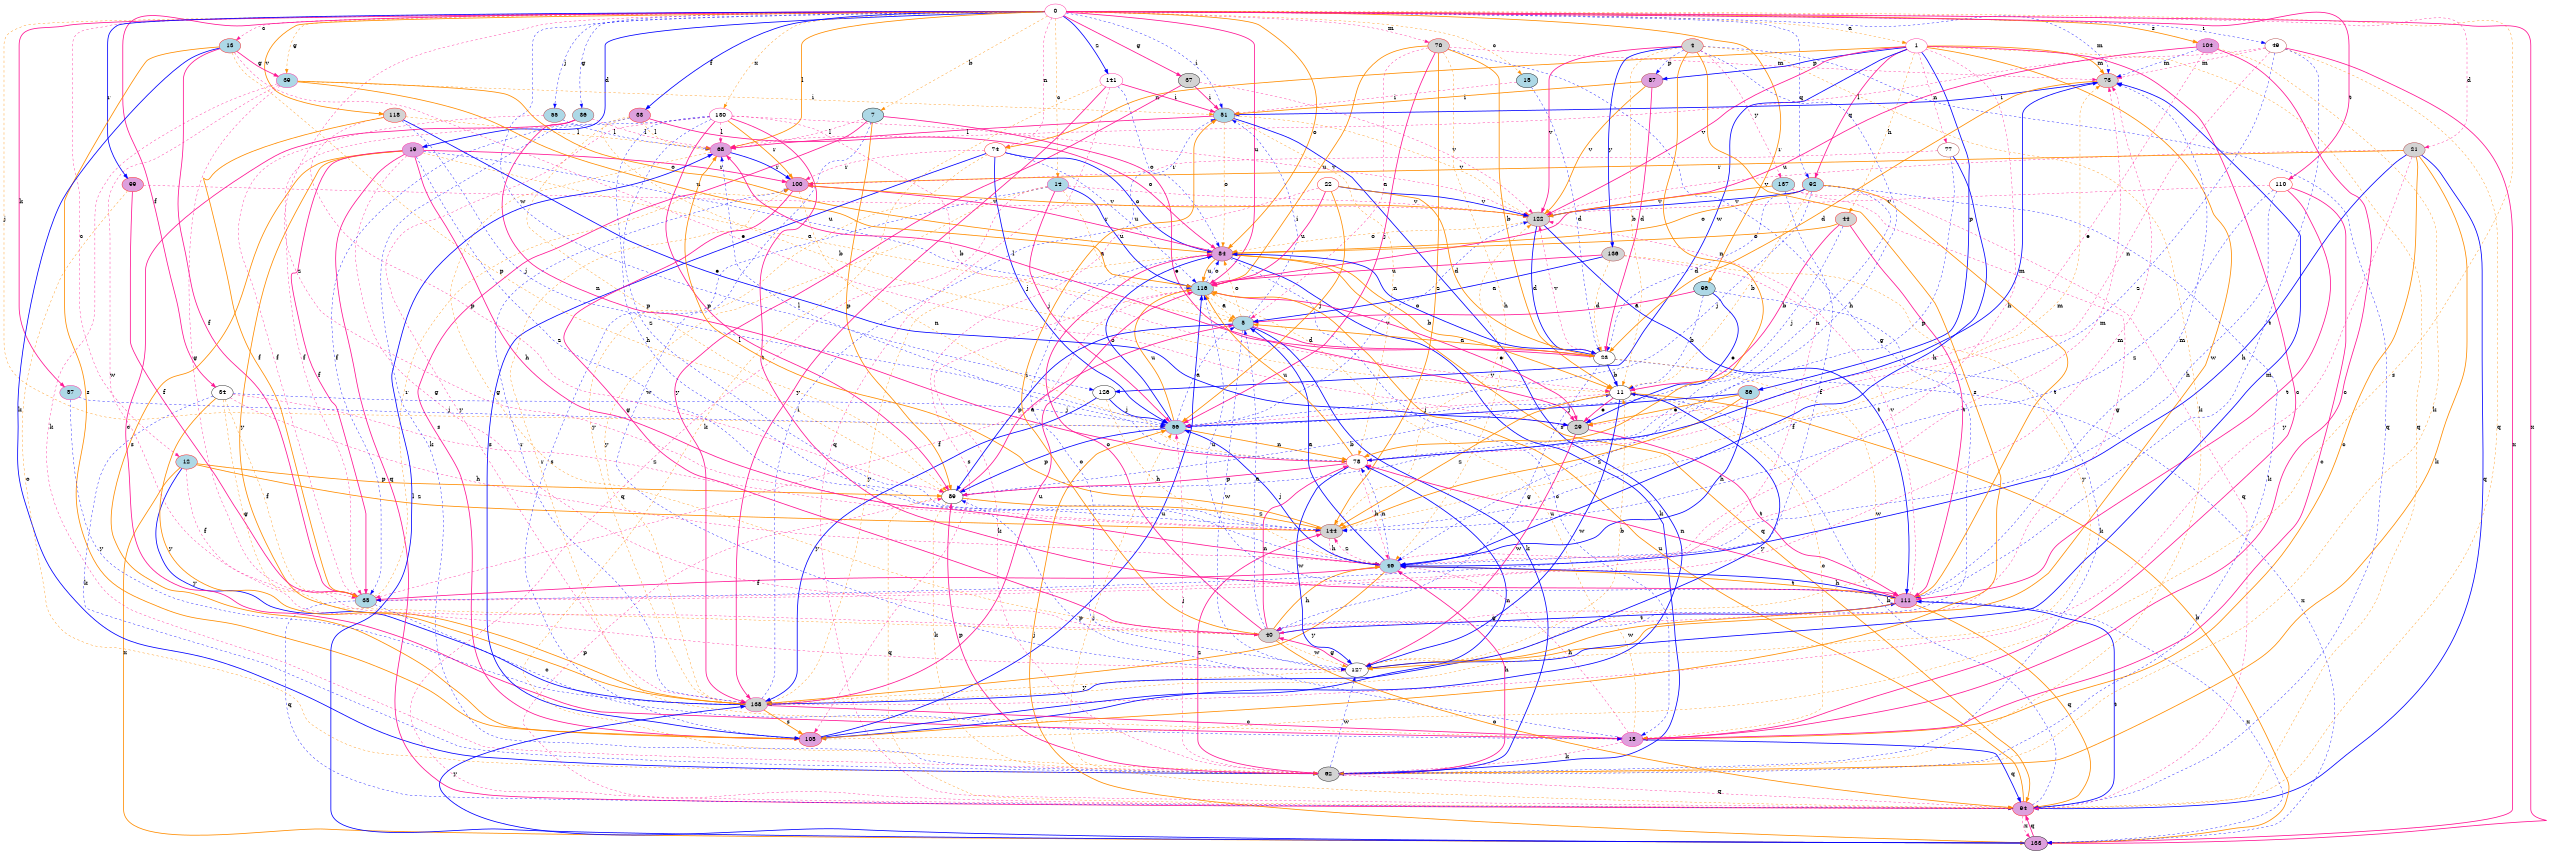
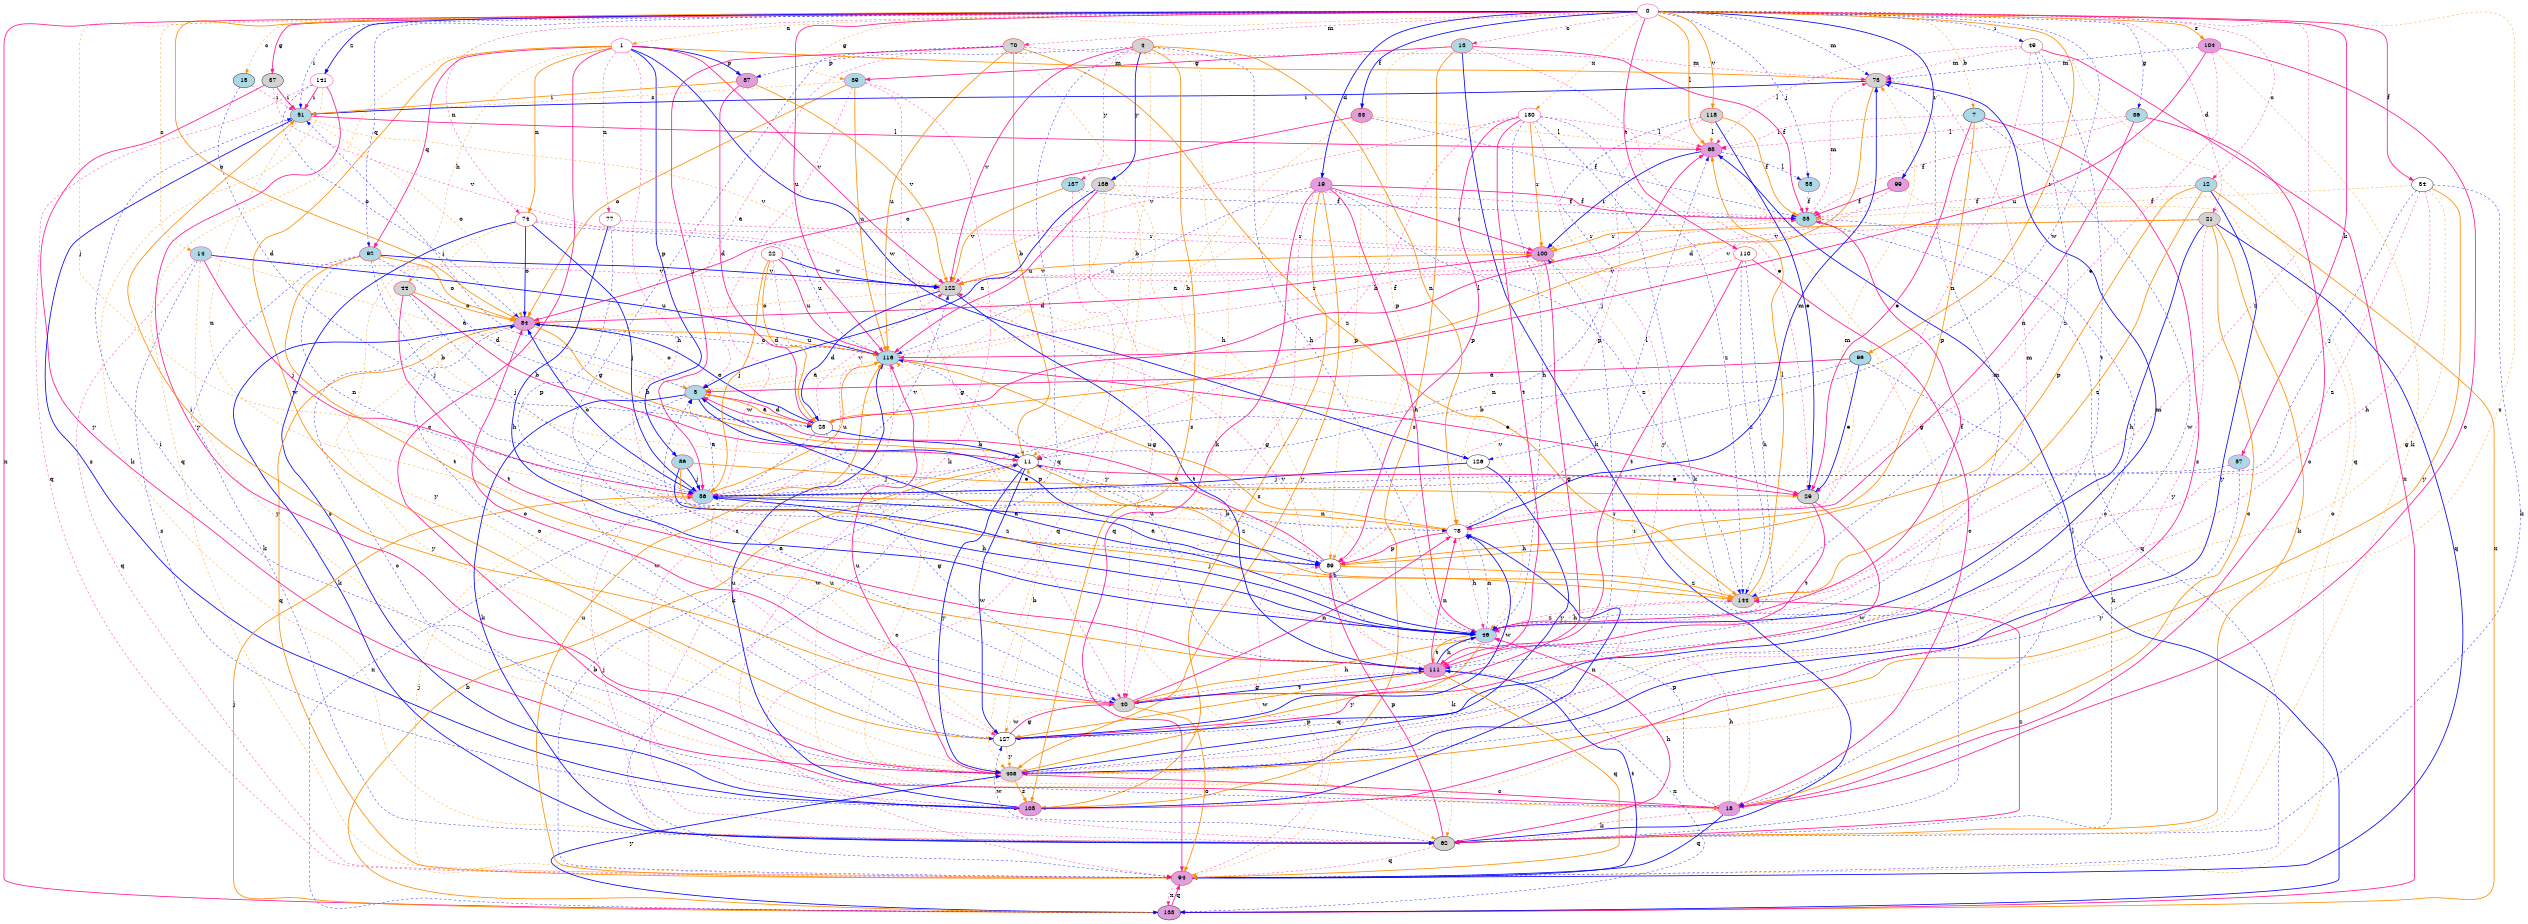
edge "39" -> "51": label "i" -> "s"
edge "55" -> "68": reversed
edge "56" -> "89": label "p" -> "a"
node "138": label "138" -> "438"
